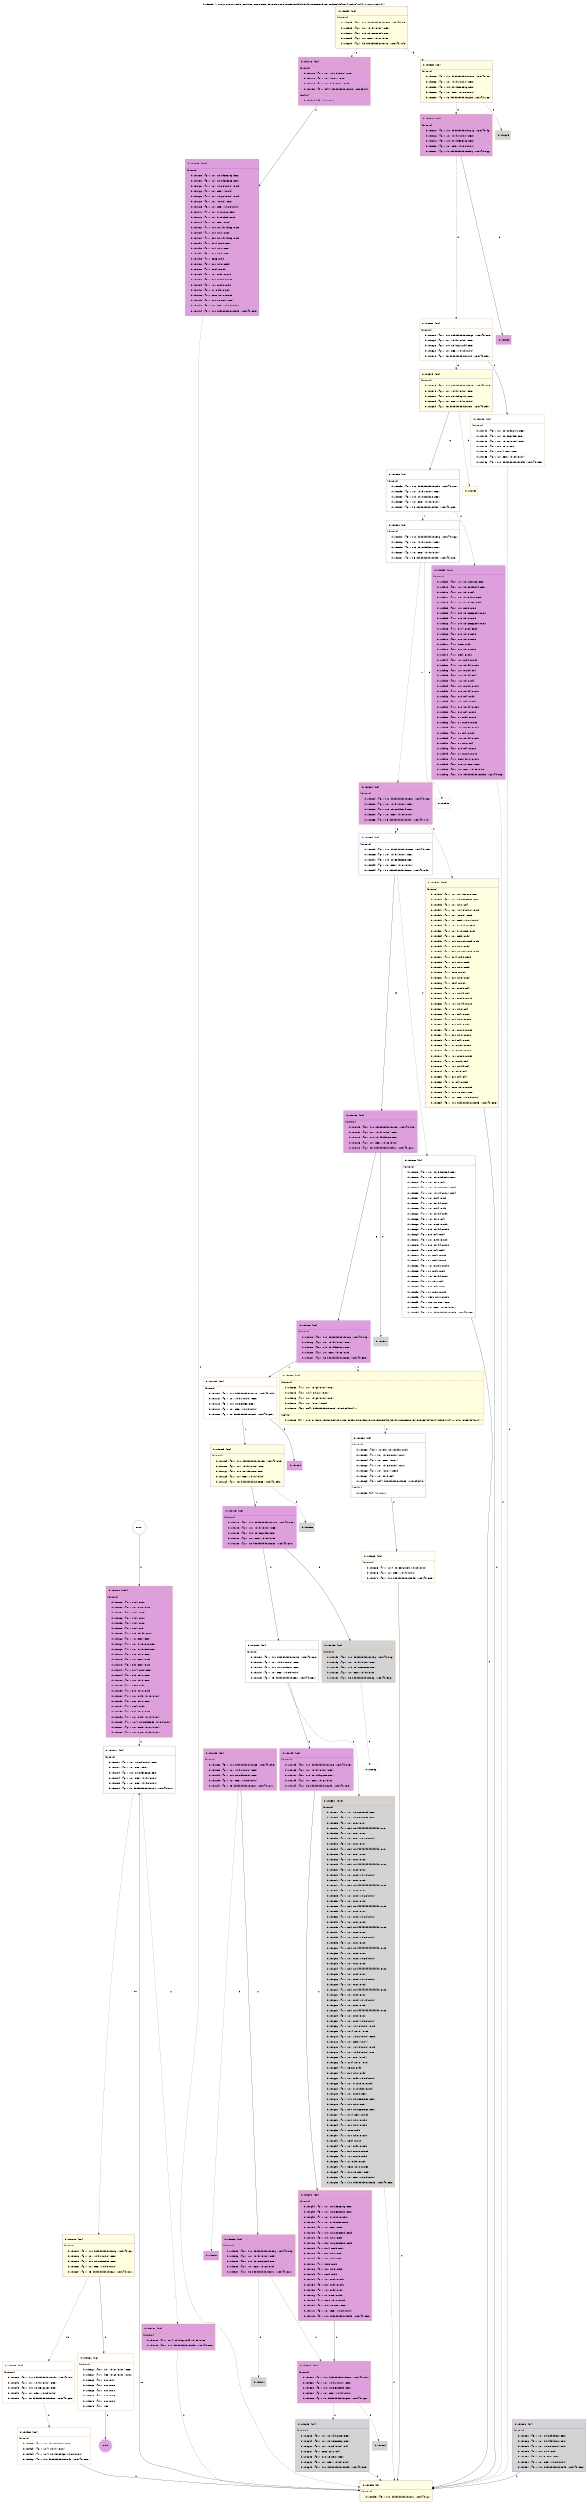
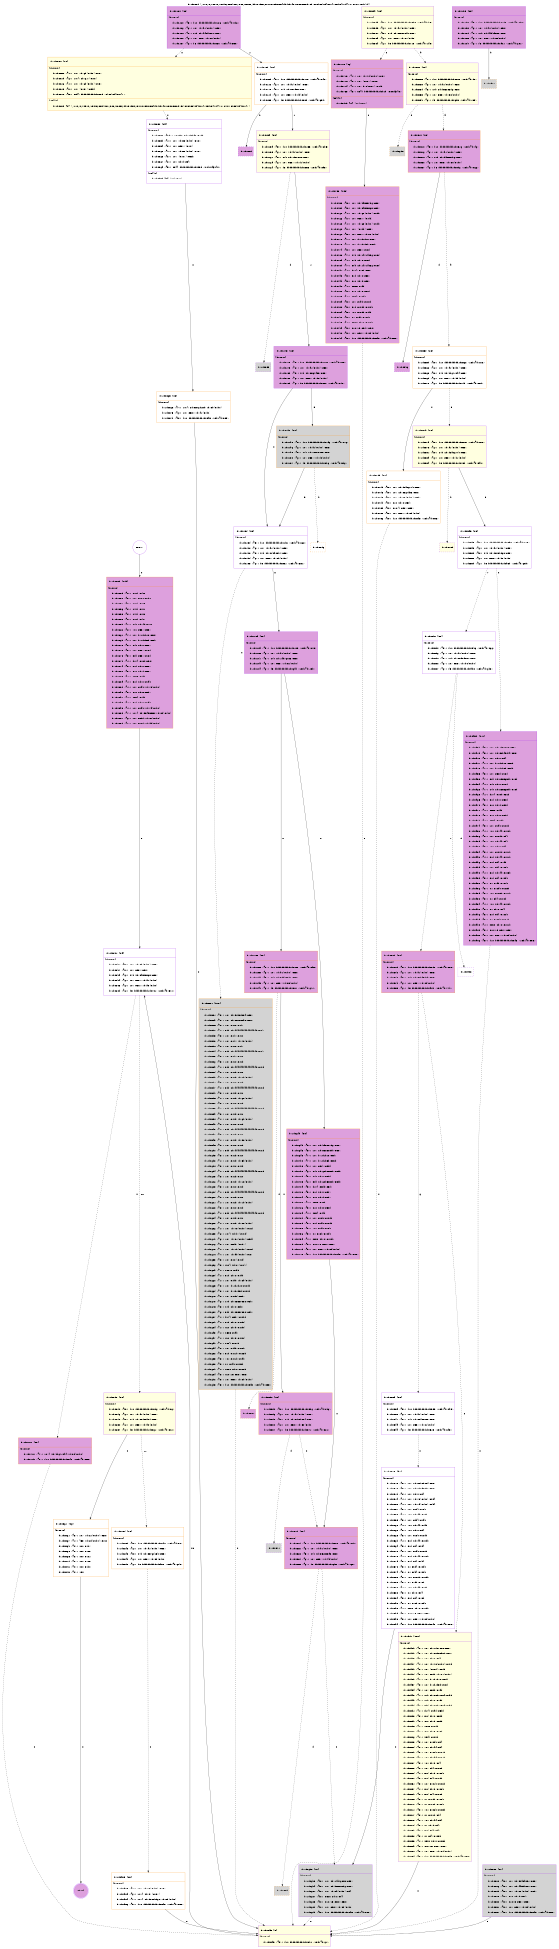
node "0x401758 [108]": color purple -> darkorange
edge "0x401491 [28]" -> "0x4014ad [28]": added, label "3"
edge "0x4014c9 [28]" -> "0x4014e5 [28]": added, label "1"
edge "0x4013e9 [28]" -> "0x401405 [28]": removed, label "5"
edge "0x401405 [28]" -> "0x401421 [28]": removed, label "5"
edge "0x401543 [97]" -> "0x401af5 [5]": now "0x401543 [97]" -> "0x4016ba [27]"
node "Exit": label "Exit" -> "Final"
